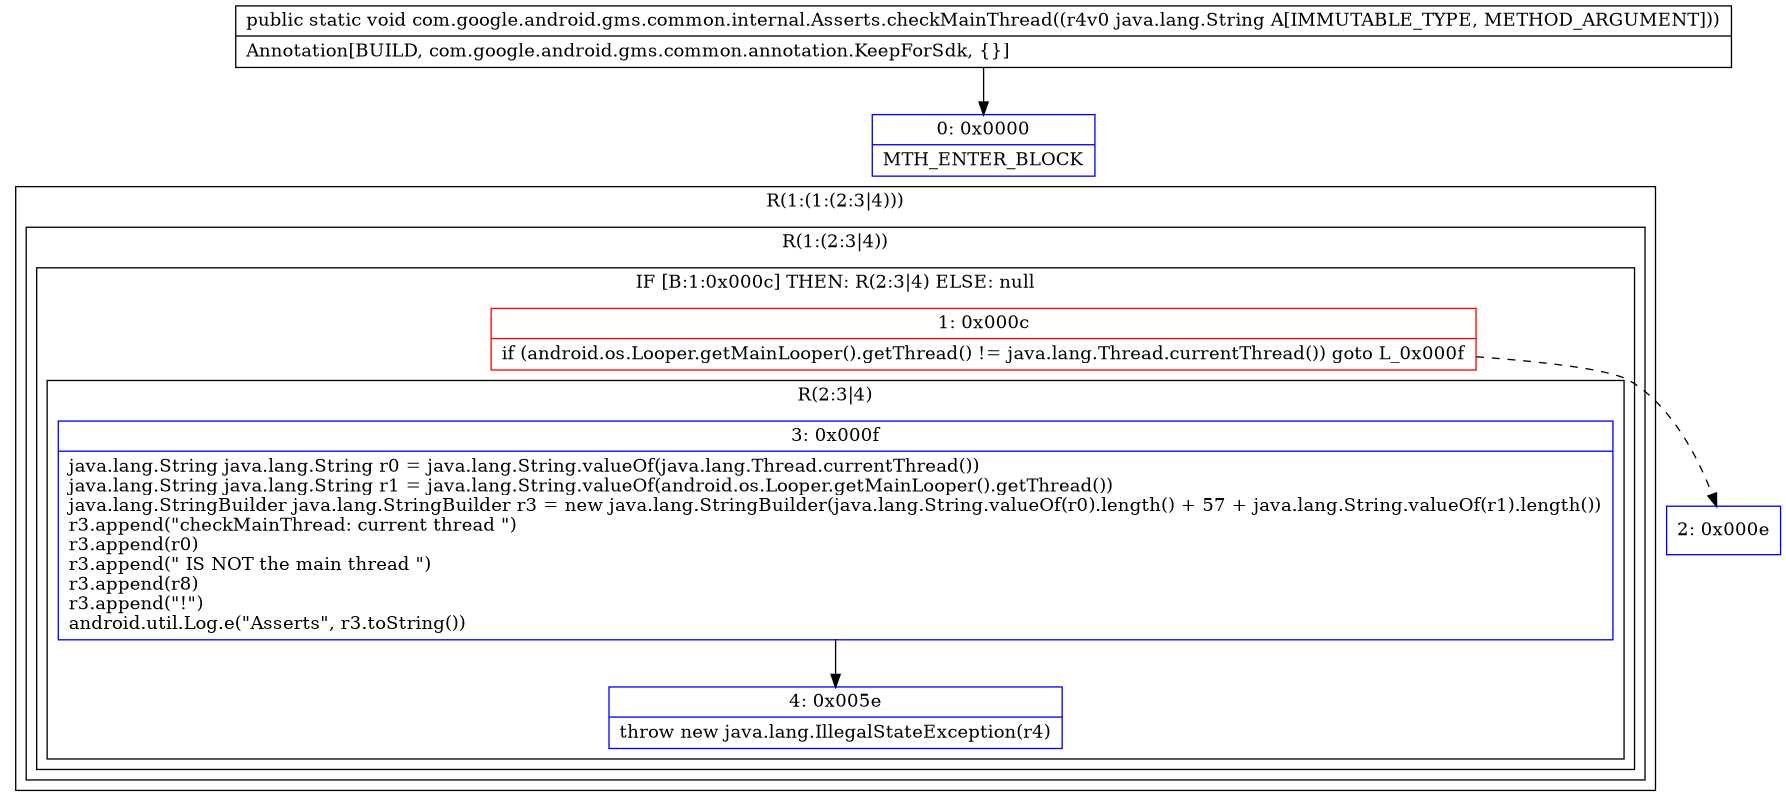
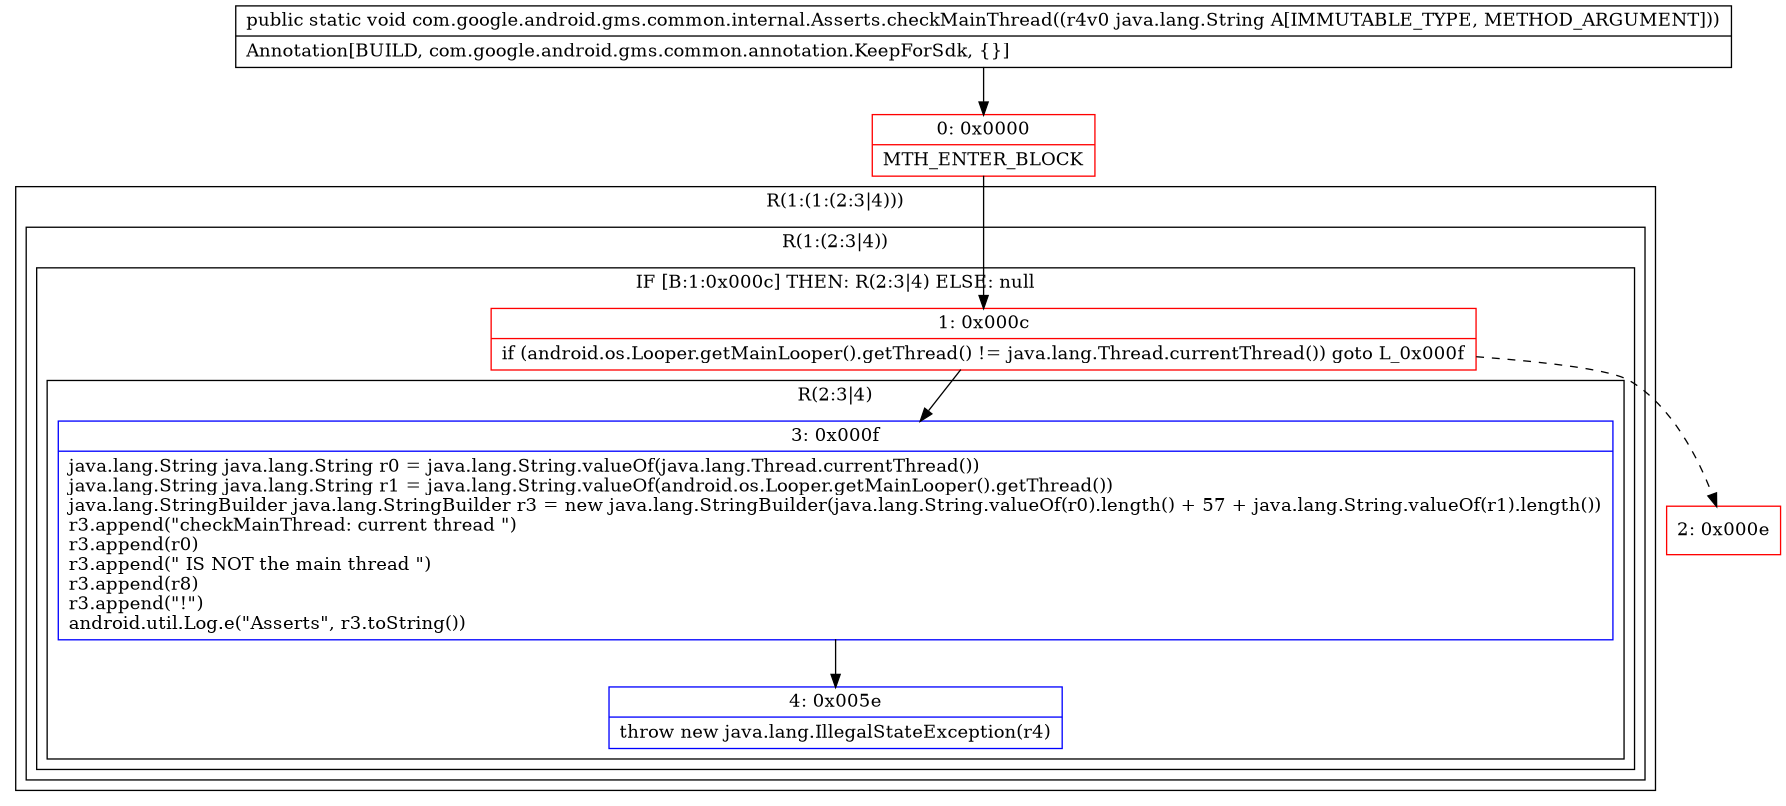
node "0: 0x0000": color blue -> red
edge "0: 0x0000" -> "1: 0x000c": added
edge "1: 0x000c" -> "3: 0x000f": added
node "2: 0x000e": color blue -> red
